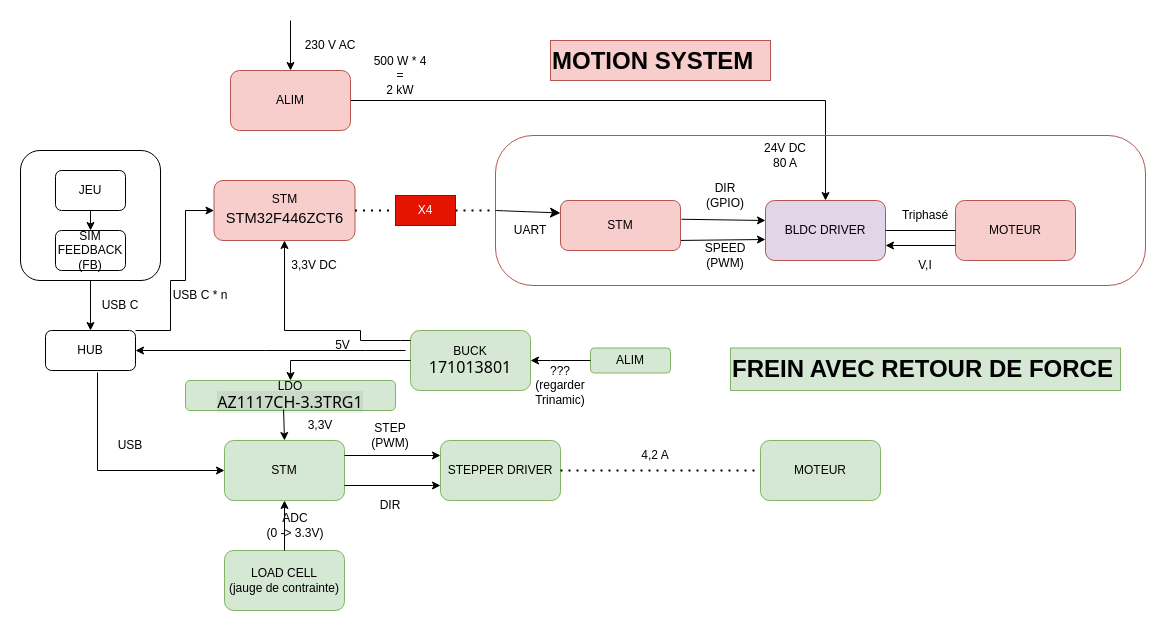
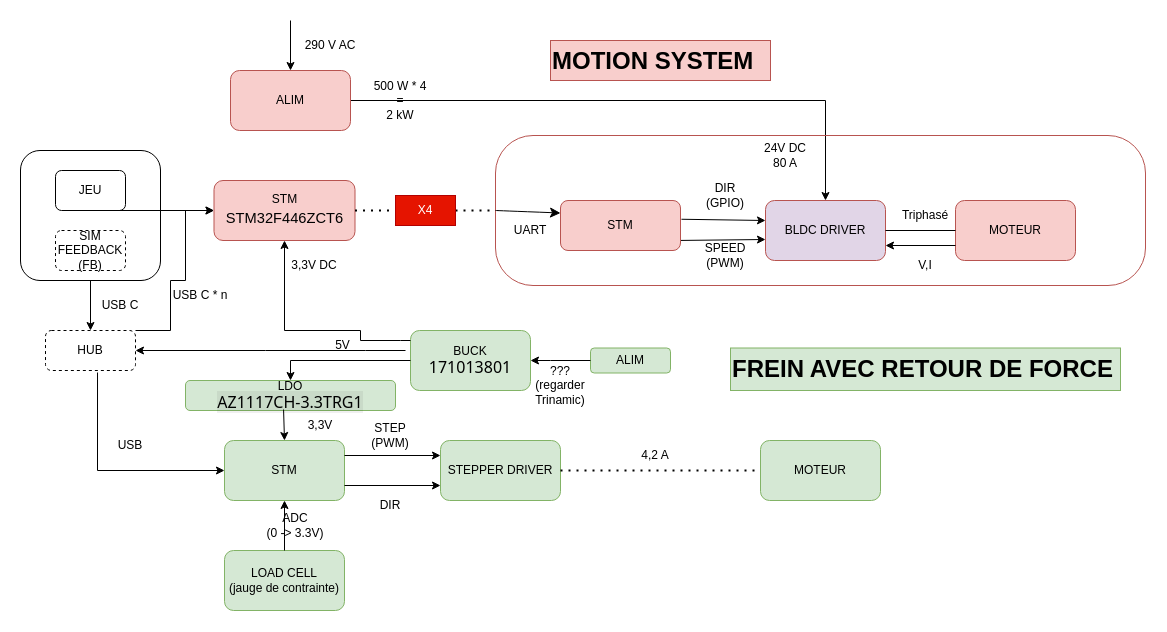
node "230 V AC": label "230 V AC" -> "290 V AC"
node "500 W * 4 = 2 kW": moved (401, 76) -> (401, 101)
edge "JEU" -> "SIM FEEDBACK (FB)": now "JEU" -> "STM STM32F446ZCT6"
node "SIM FEEDBACK (FB)": style solid -> dashed
node "HUB": style solid -> dashed
